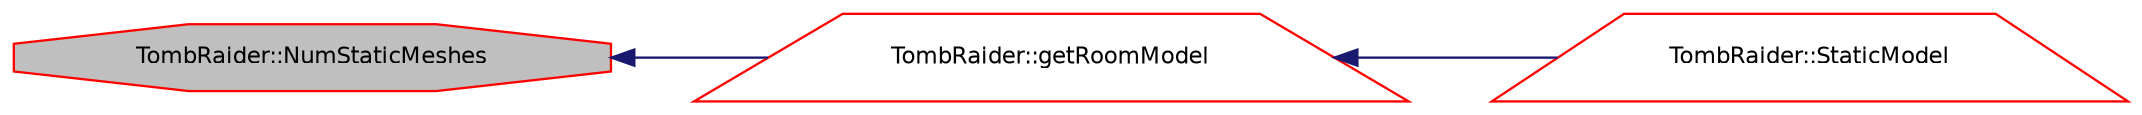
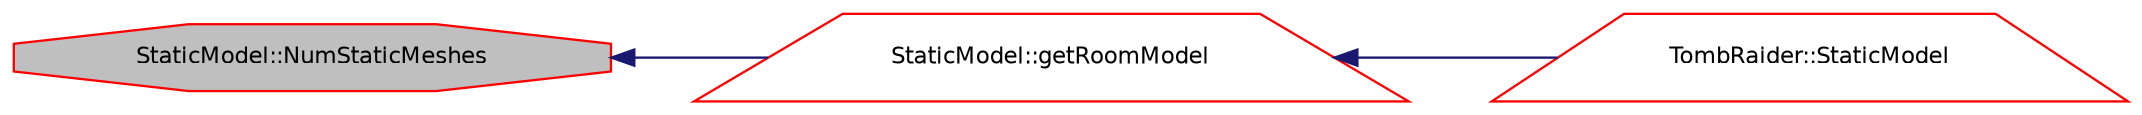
node "TombRaider::NumStaticMeshes": label "TombRaider::NumStaticMeshes" -> "StaticModel::NumStaticMeshes"
node "TombRaider::getRoomModel": label "TombRaider::getRoomModel" -> "StaticModel::getRoomModel"
